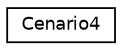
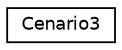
node "Cenario4": label "Cenario4" -> "Cenario3"
